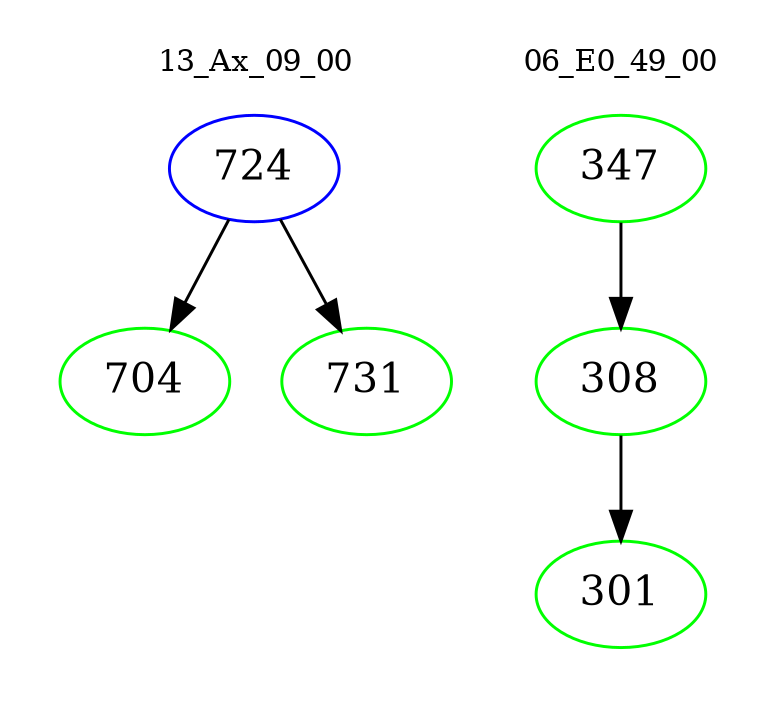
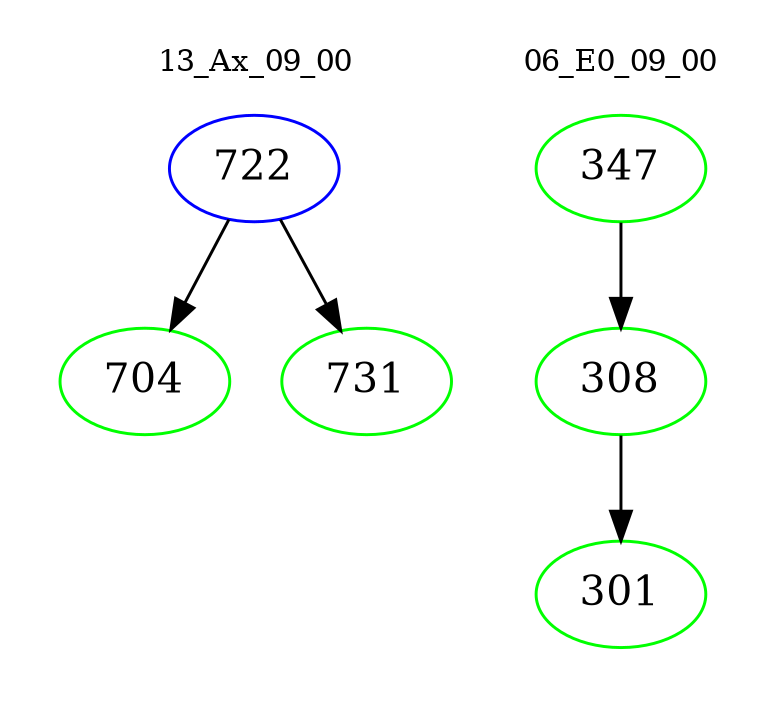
cluster "06_E0_49_00": label "06_E0_49_00" -> "06_E0_09_00"
node "724": label "724" -> "722"
